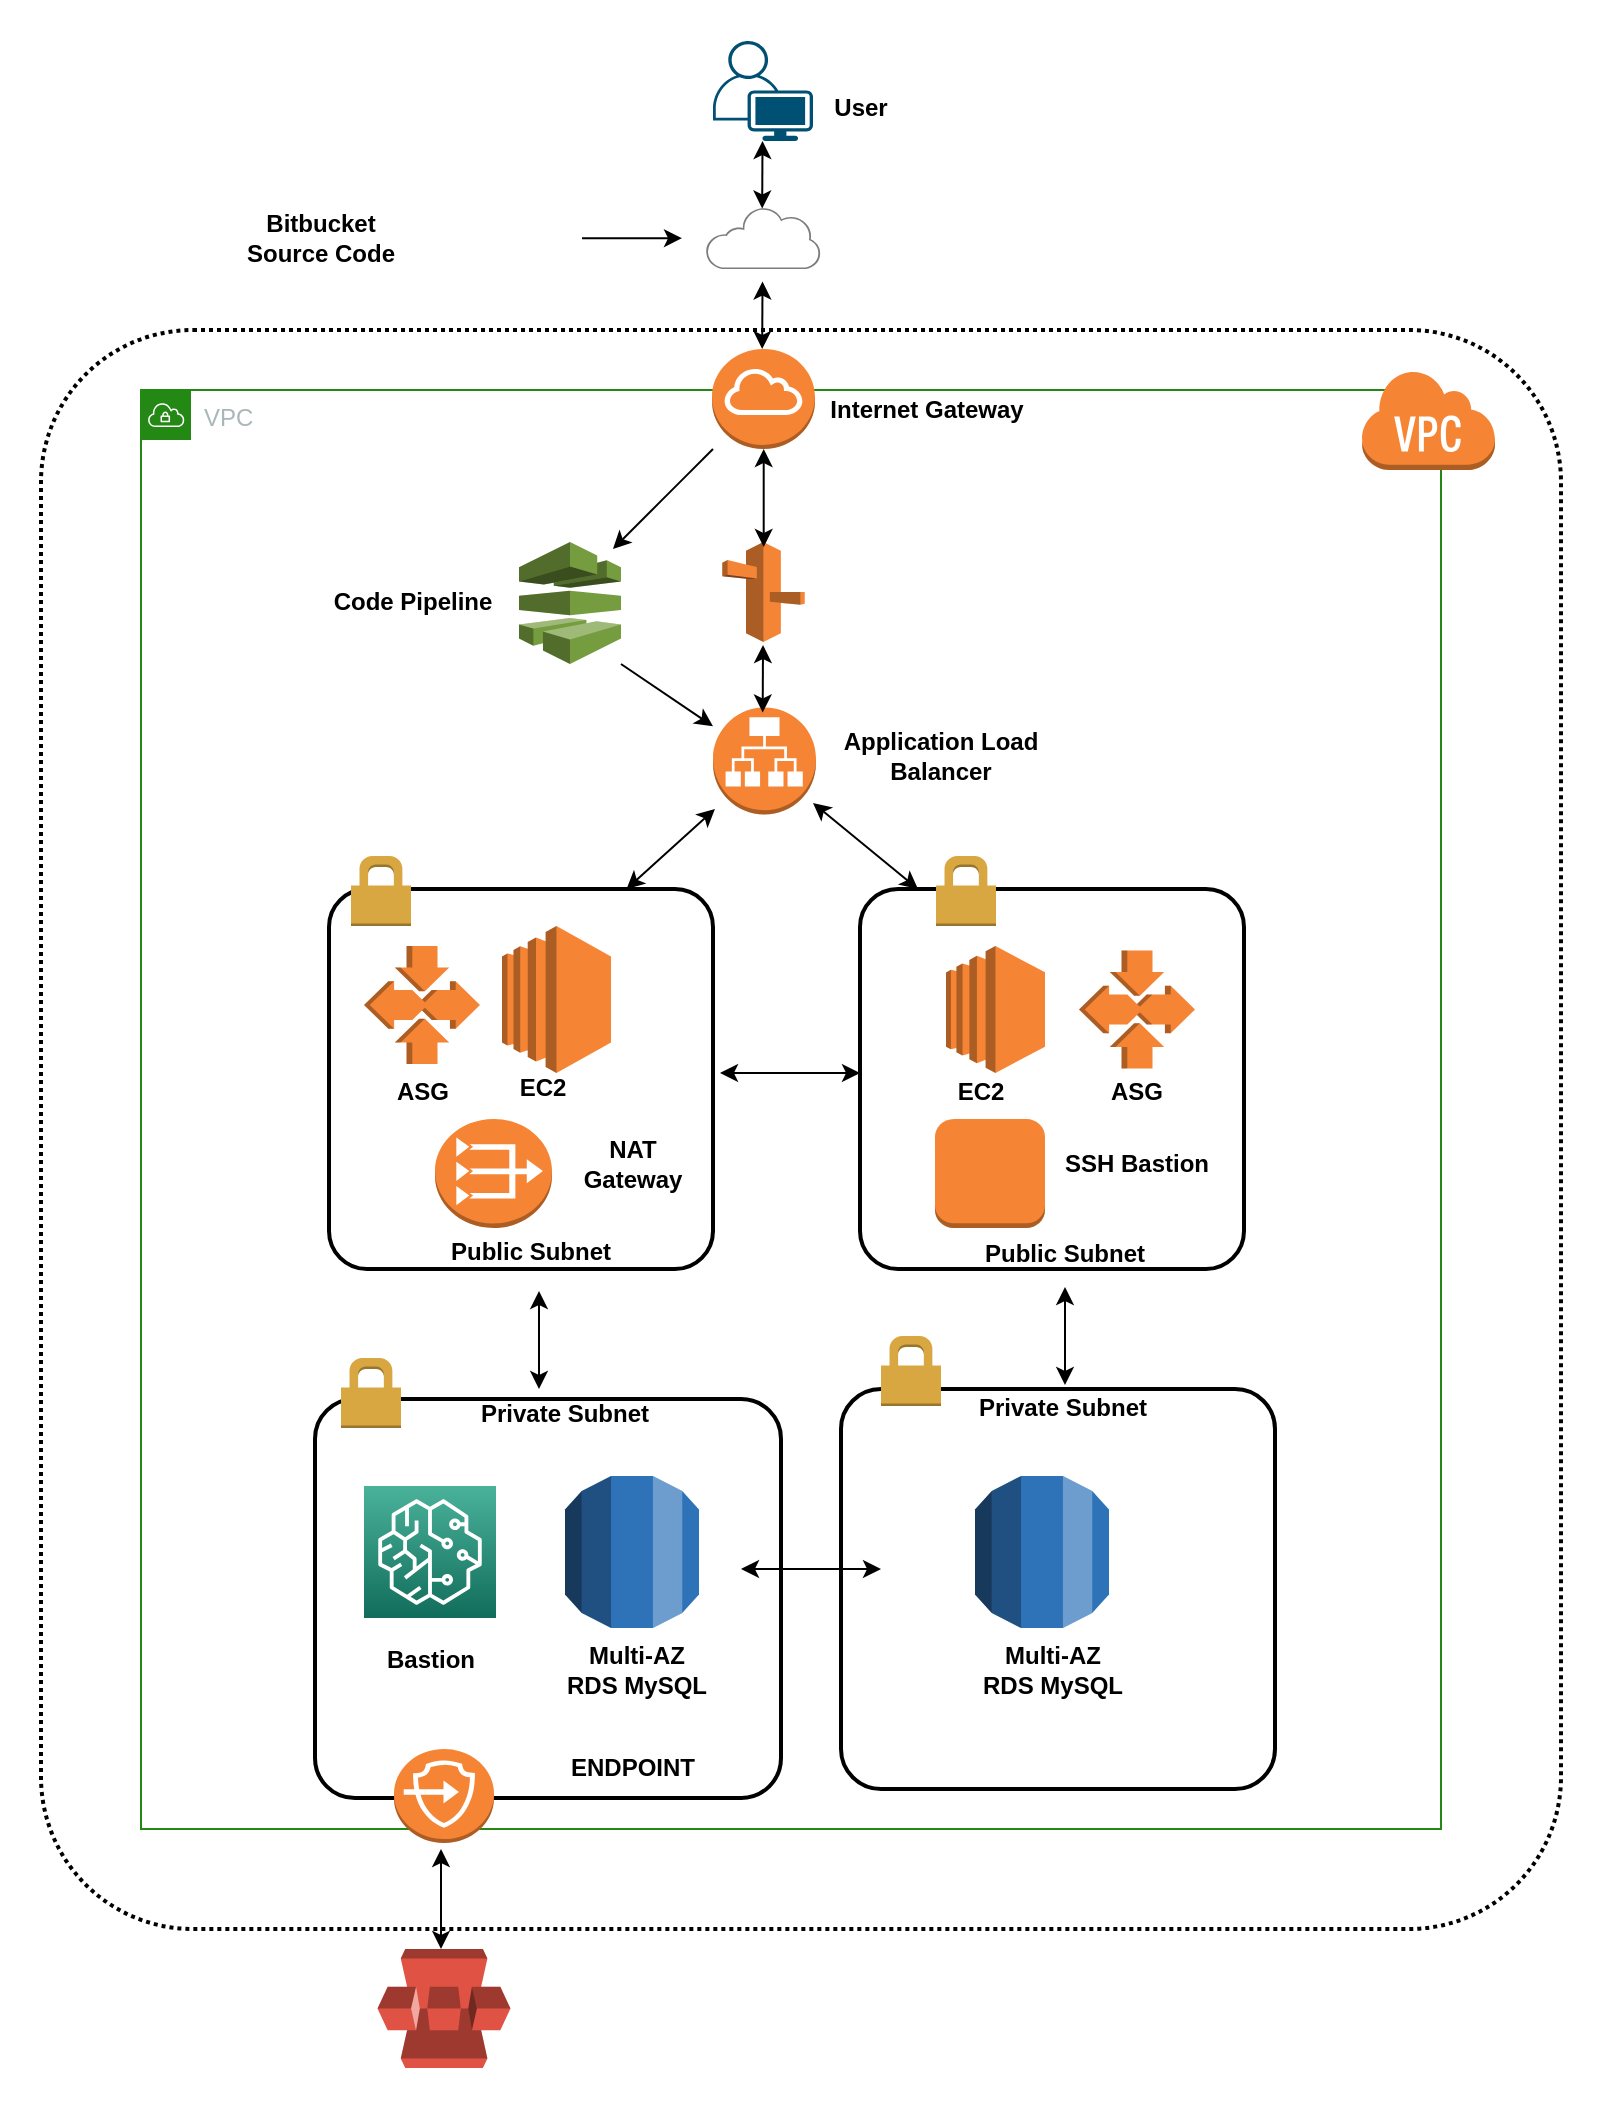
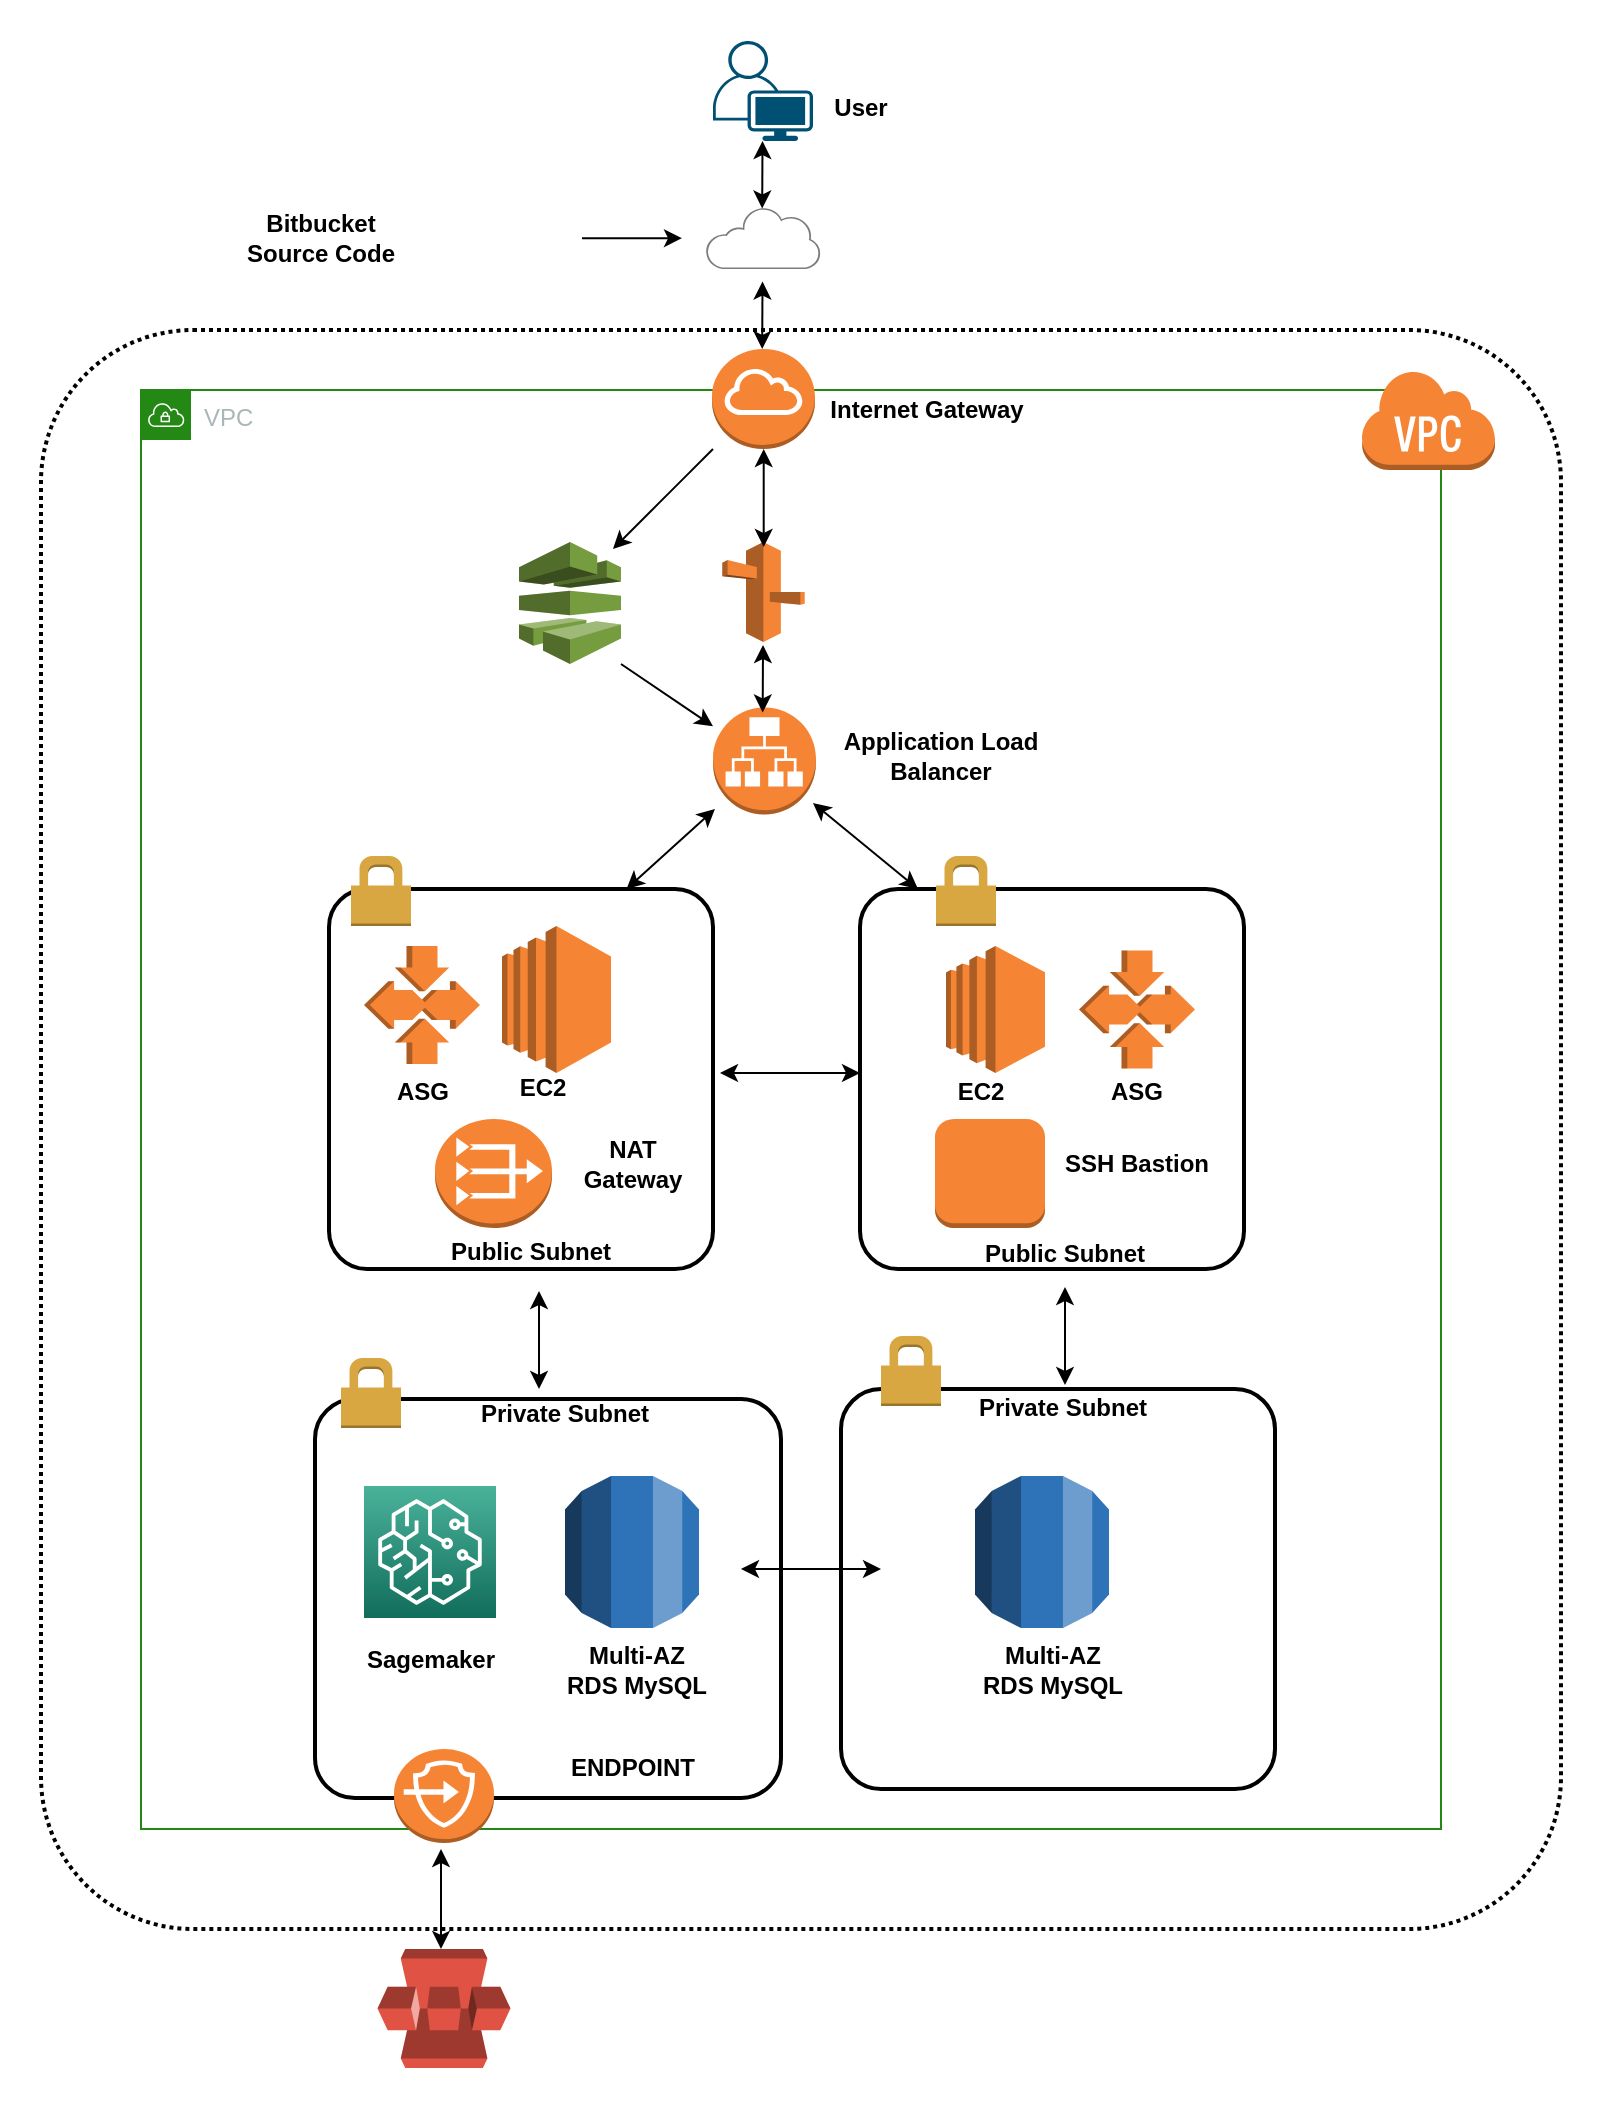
node "Code Pipeline": removed
node "Bastion": label "Bastion" -> "Sagemaker"
